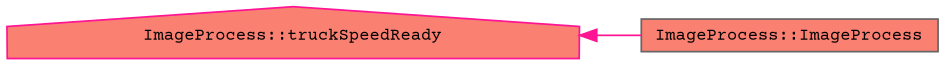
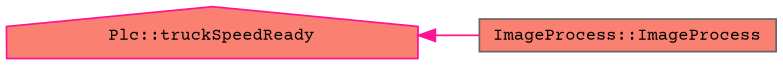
node "ImageProcess::truckSpeedReady": label "ImageProcess::truckSpeedReady" -> "Plc::truckSpeedReady"
